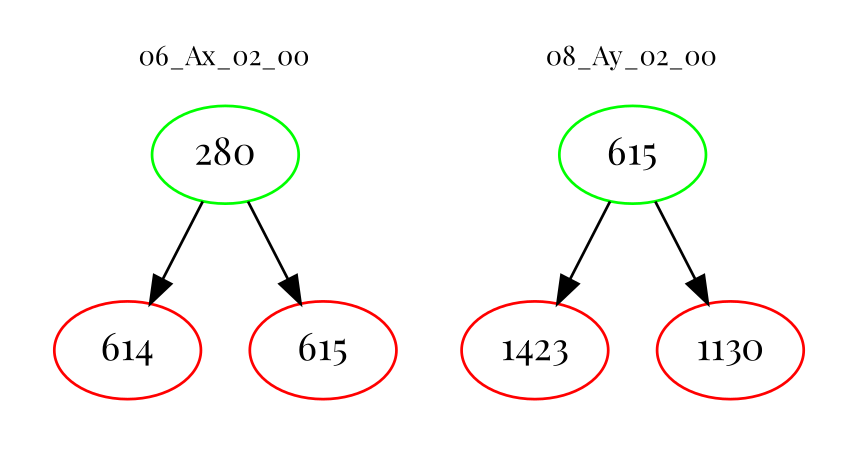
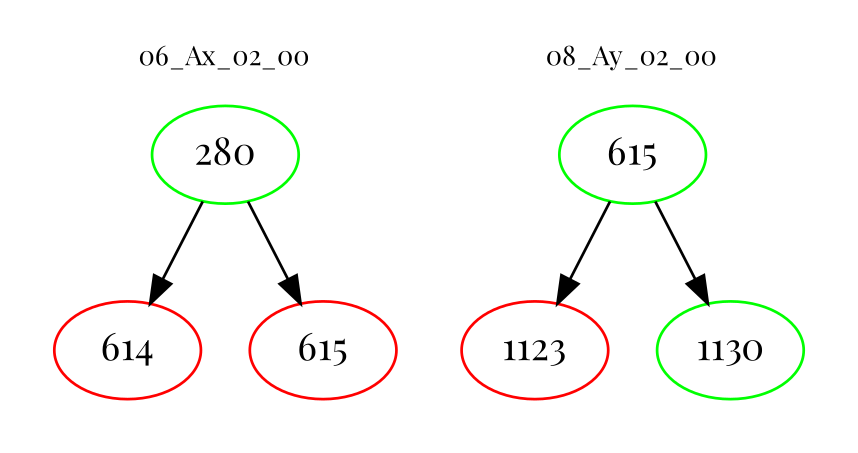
node "1423": label "1423" -> "1123"
node "1130": color red -> green
